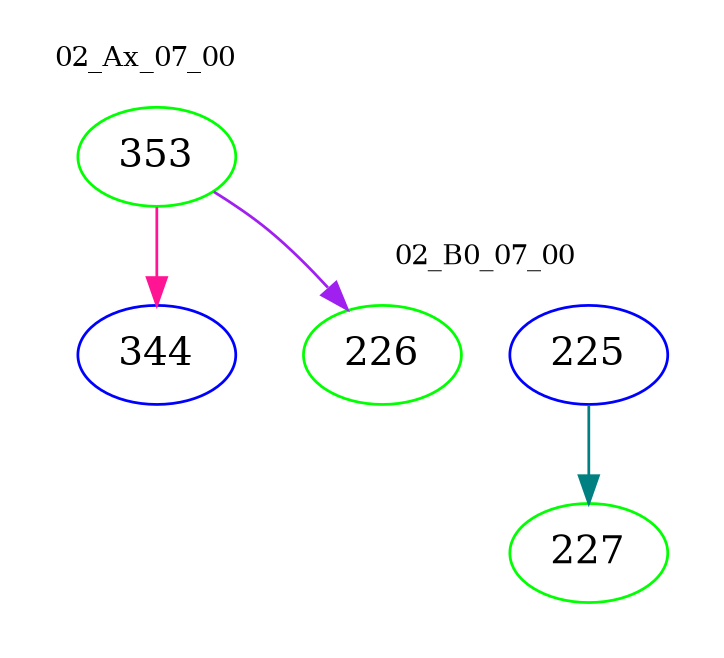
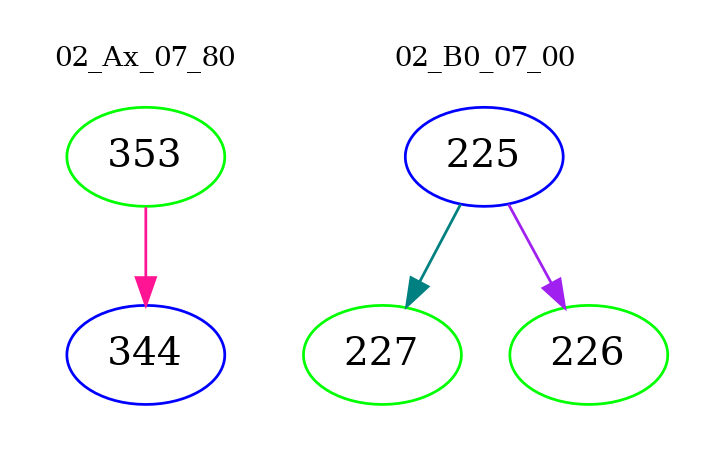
cluster "02_Ax_07_00": label "02_Ax_07_00" -> "02_Ax_07_80"
edge "353" -> "226": now "225" -> "226"
